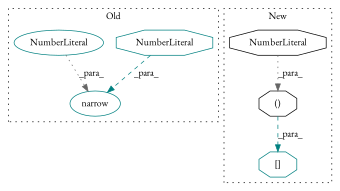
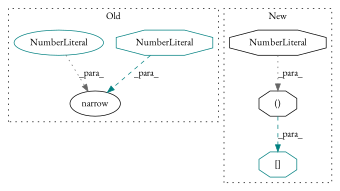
node "narrow": color teal -> black
